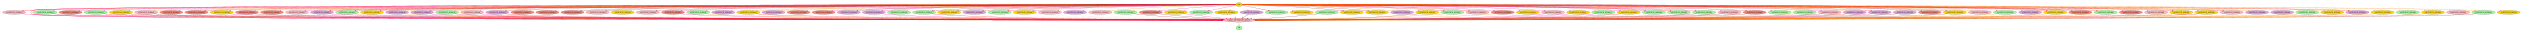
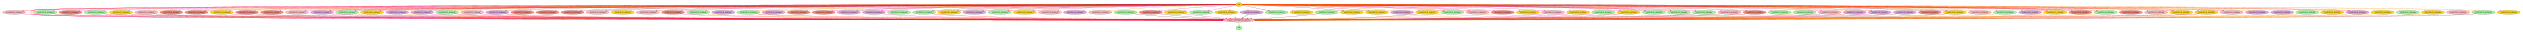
node "sG1IterDecon_00000030": fillcolor gold -> palegreen
